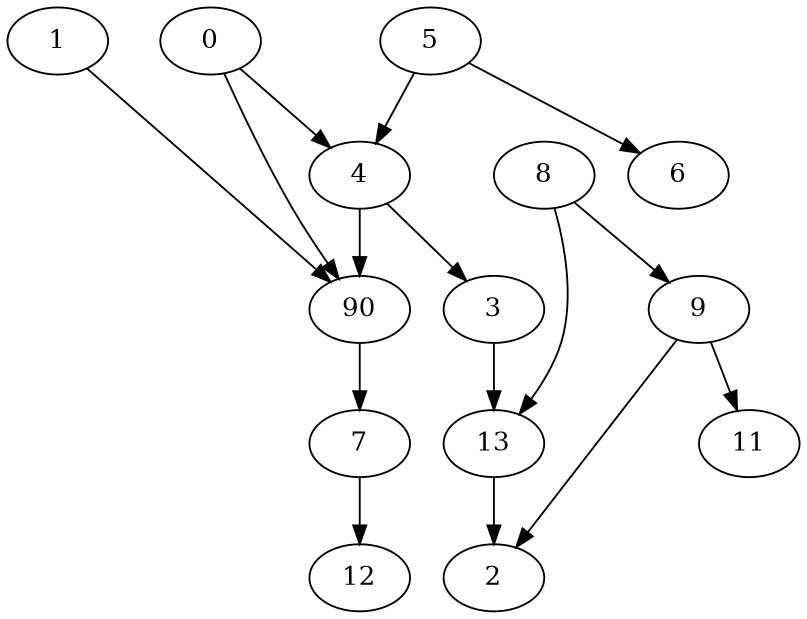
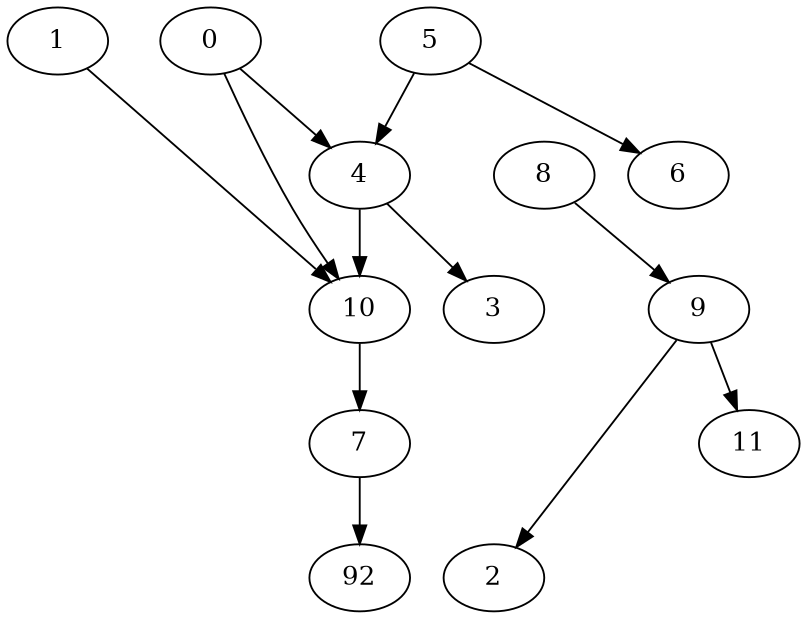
node "90": label "90" -> "10"
node "13": removed
node "12": label "12" -> "92"
